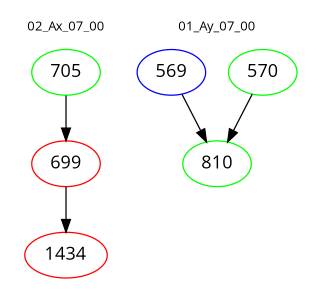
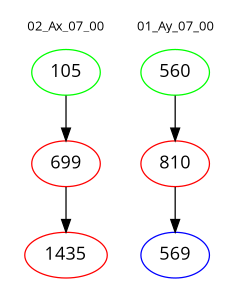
node "705": label "705" -> "105"
node "570": label "570" -> "560"
edge "569" -> "810": reversed
node "810": color green -> red
node "1434": label "1434" -> "1435"
